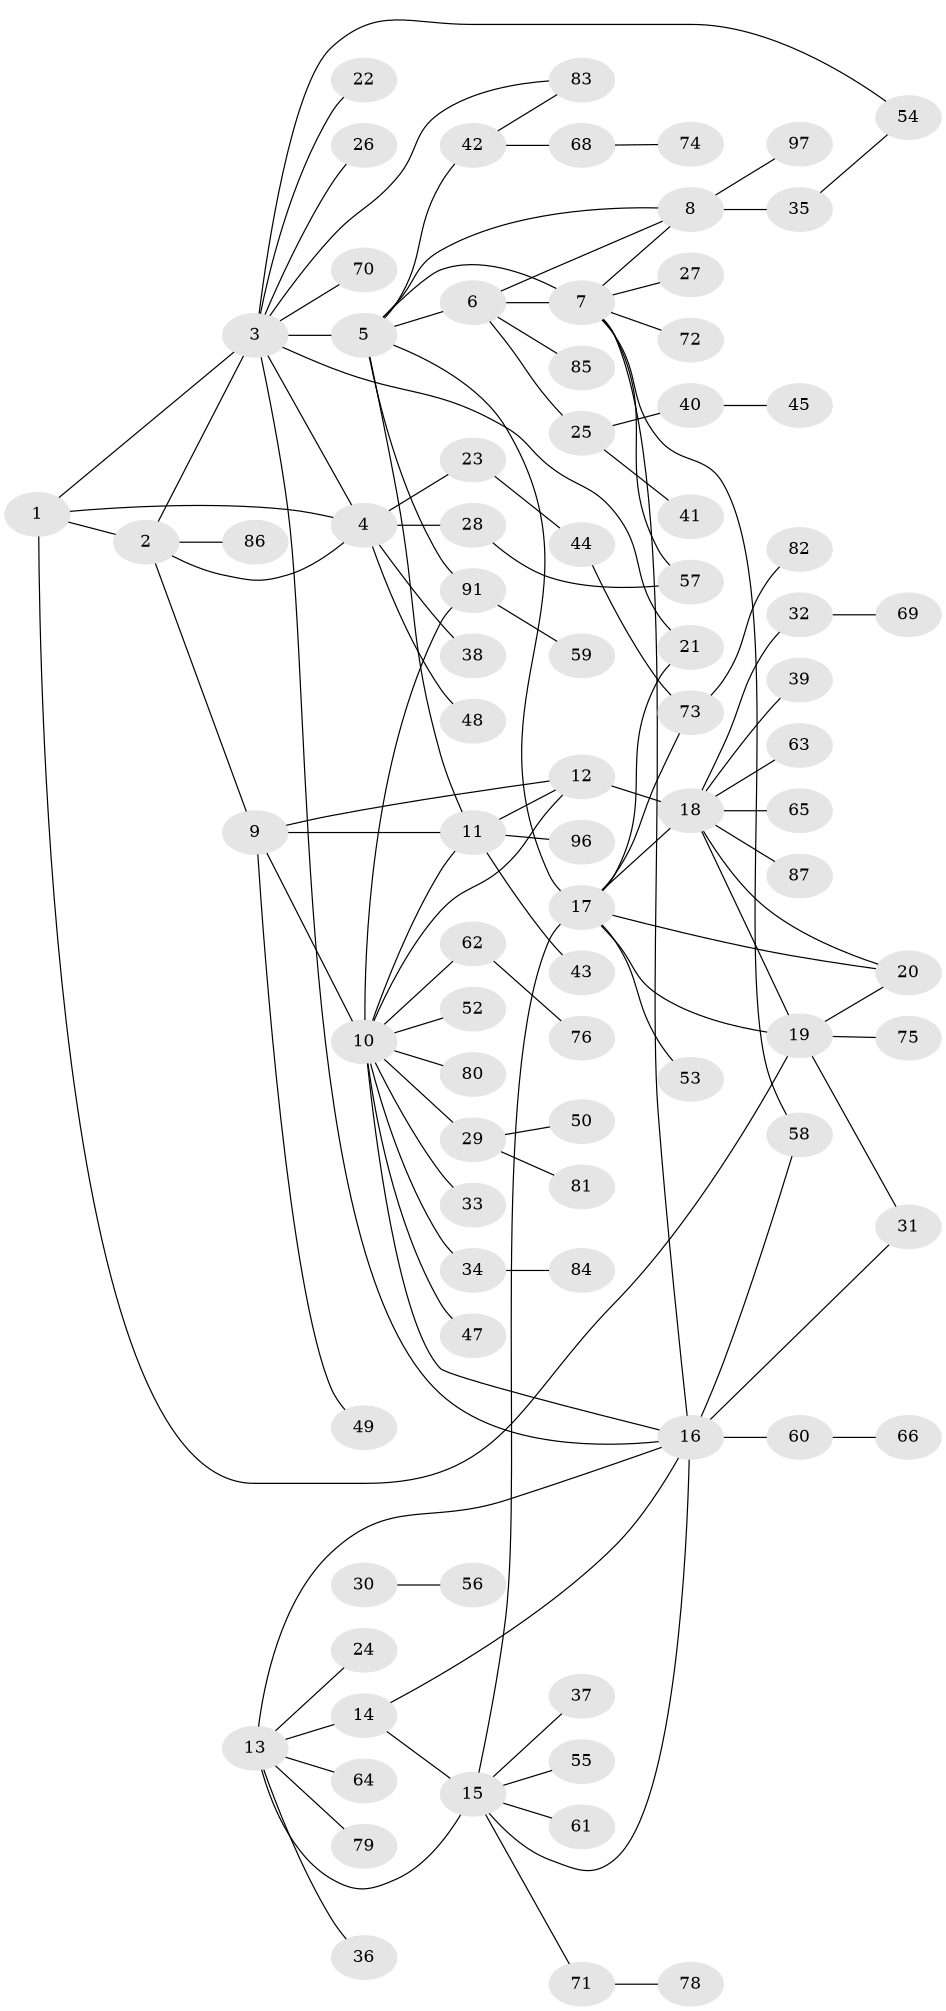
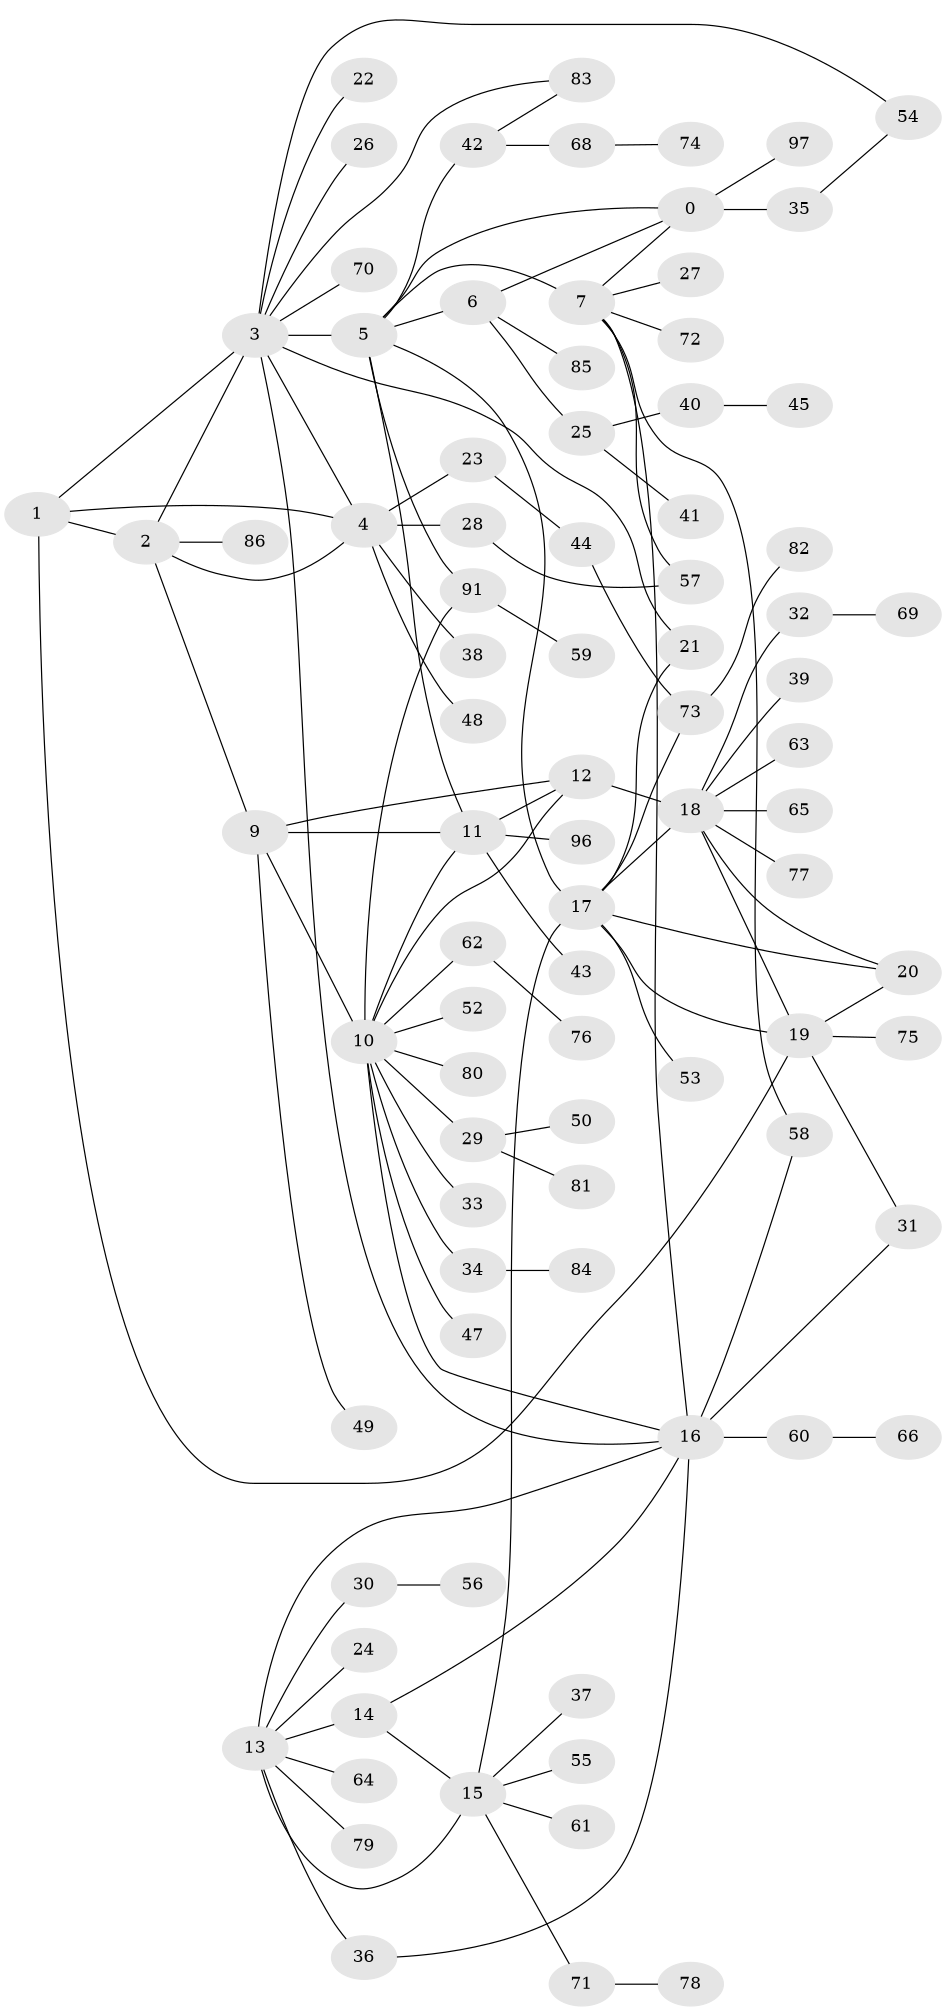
node "8": label "8" -> "0"
edge "6" -- "7": removed
node "87": label "87" -> "77"
edge "30" -- "13": added
edge "16" -- "15": now "16" -- "36"
